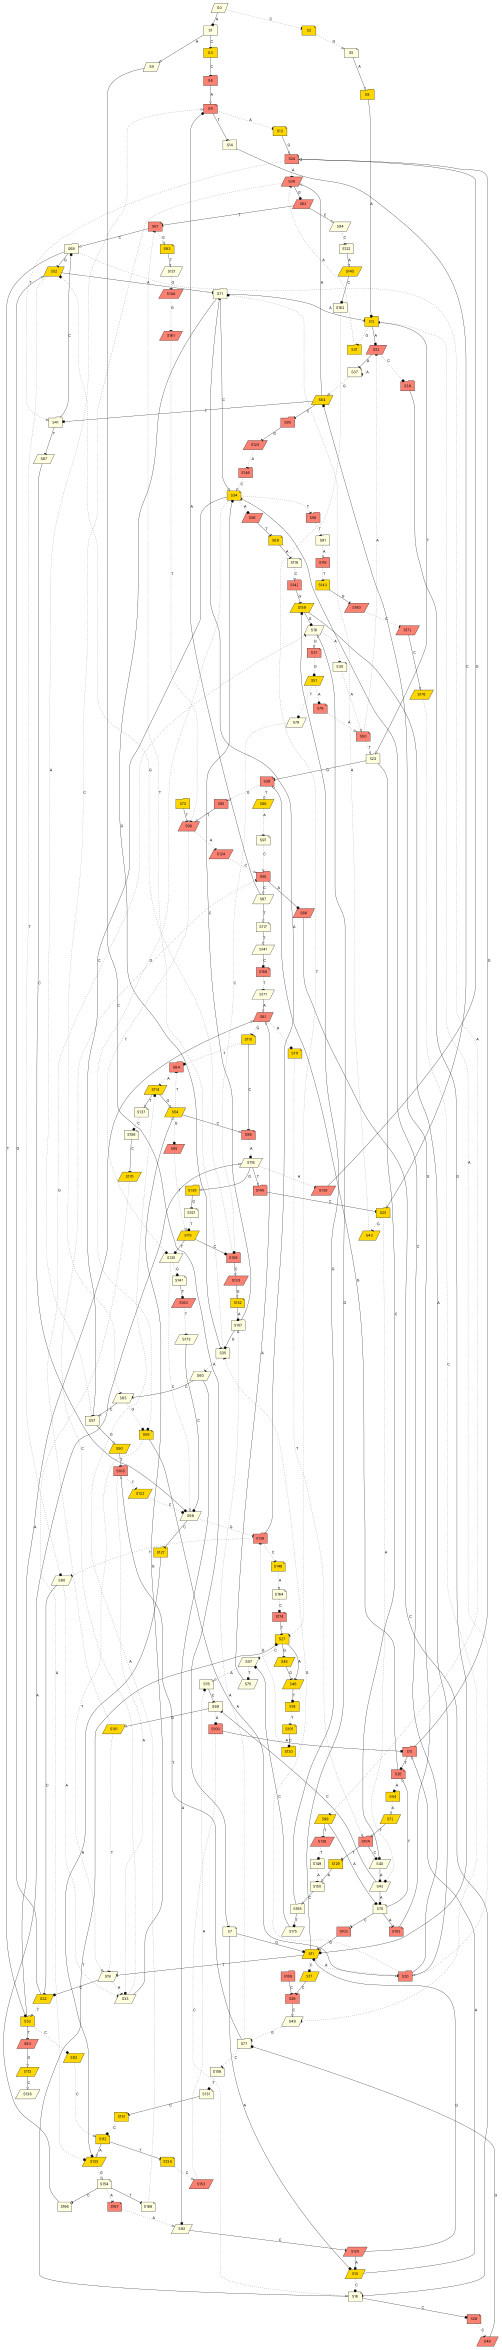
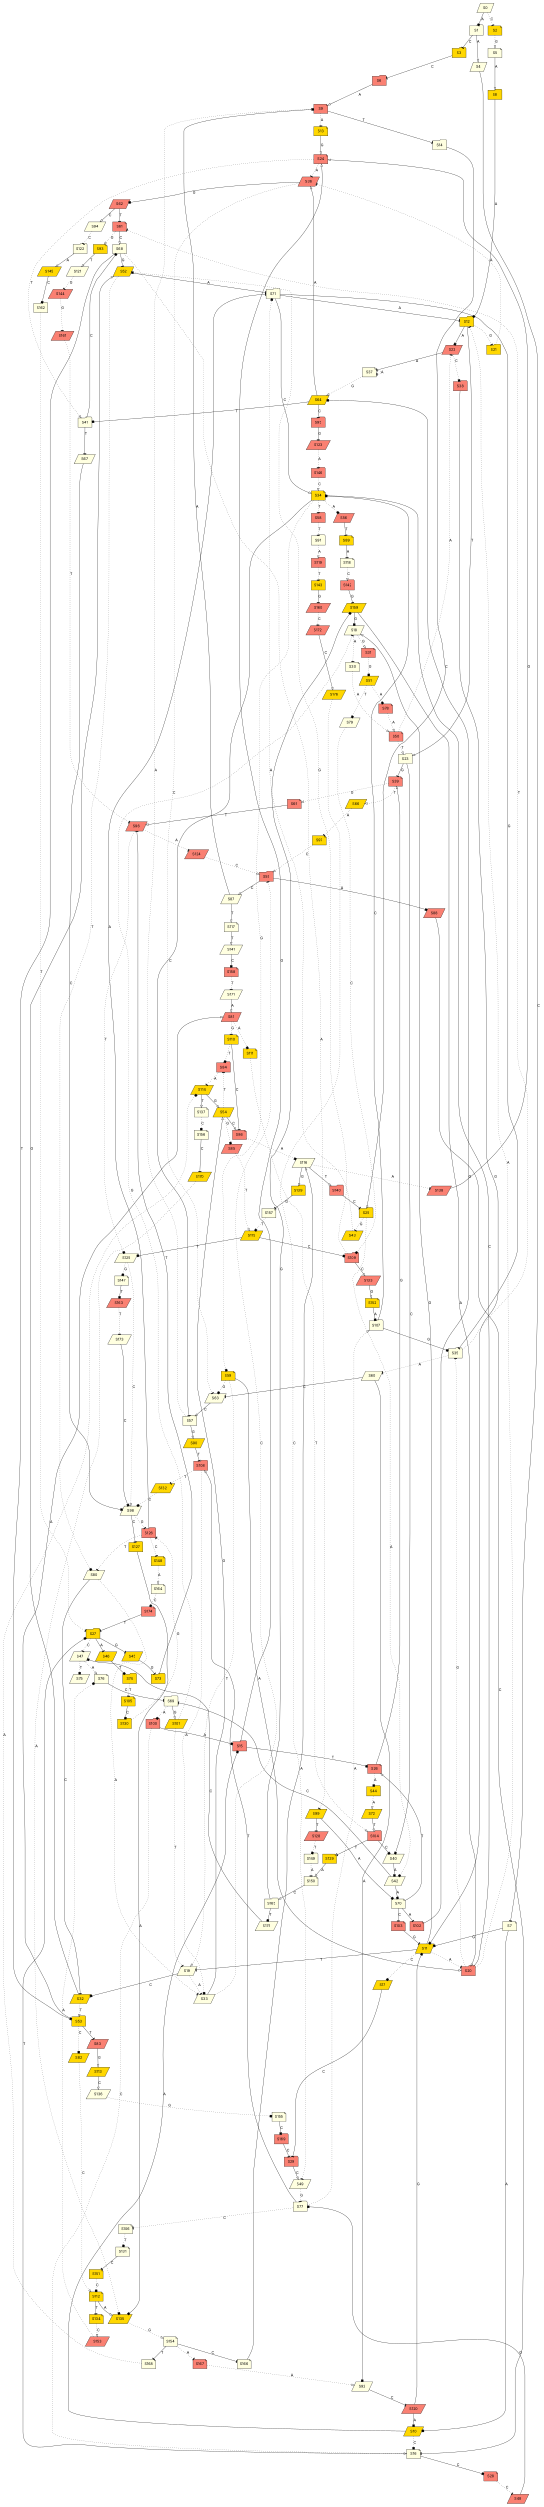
node "S97": fillcolor lightyellow -> gold
edge "S75" -> "S81": removed, label "A"
edge "S63" -> "S59": reversed
edge "S45" -> "S46": now "S45" -> "S73"
edge "S10" -> "S15": arrowhead onormal -> box
node "S155": added
